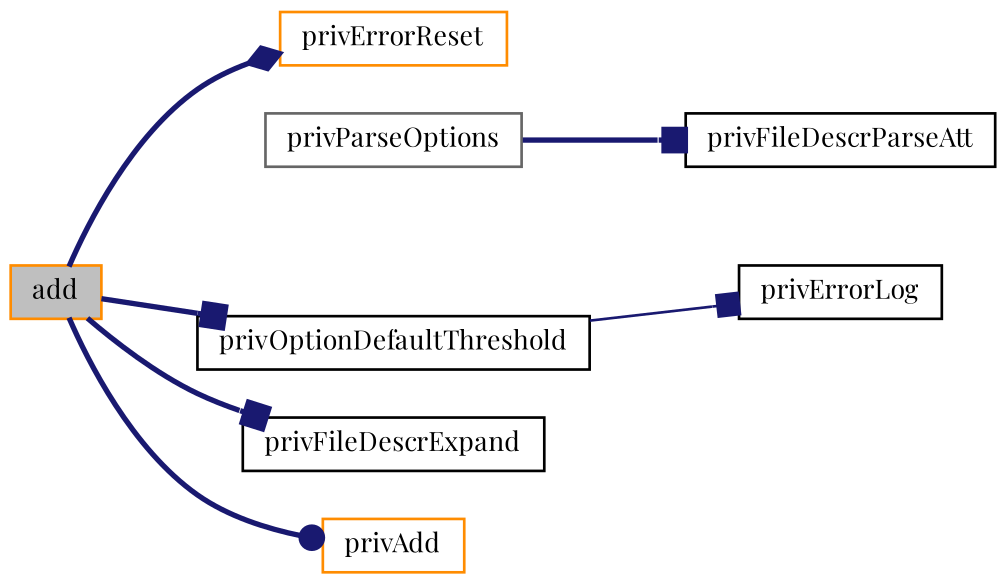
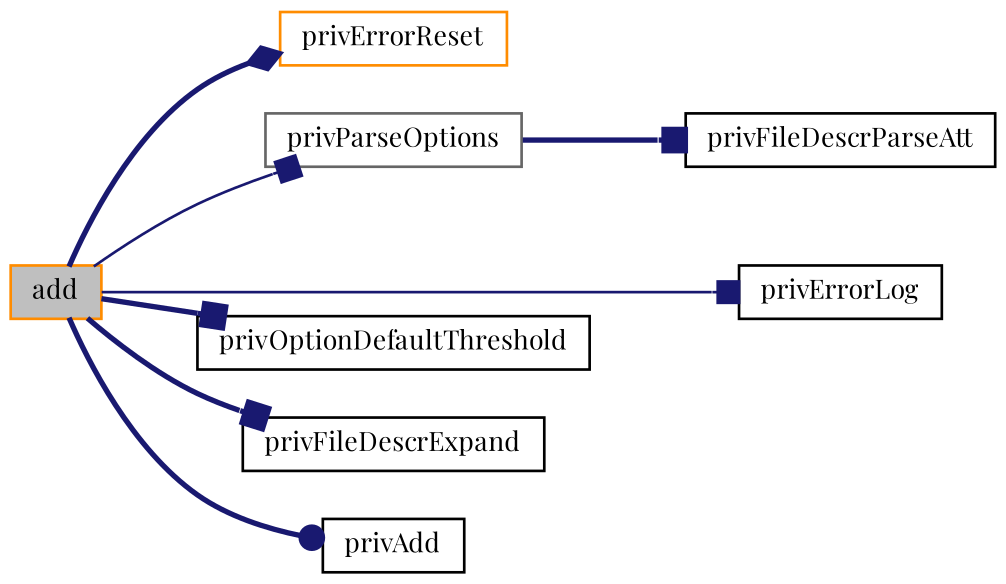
edge "add" -> "privParseOptions": added
edge "privOptionDefaultThreshold" -> "privErrorLog": now "add" -> "privErrorLog"
node "privAdd": color darkorange -> black
